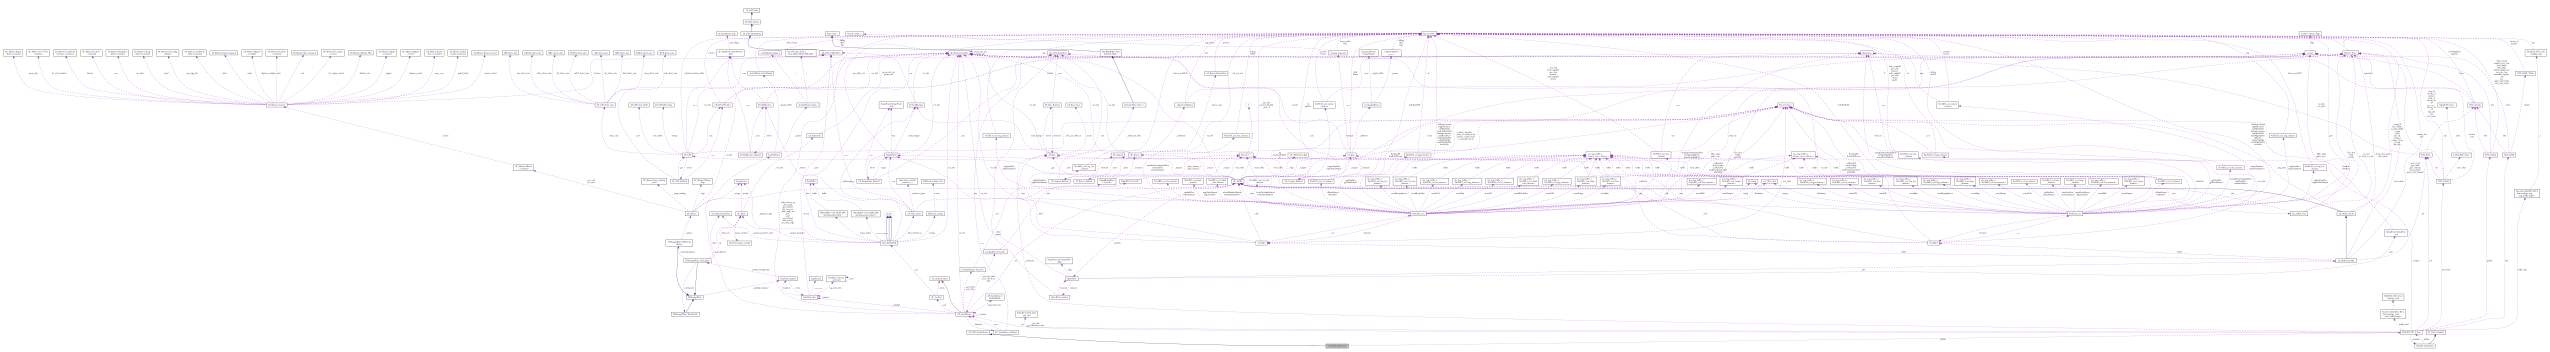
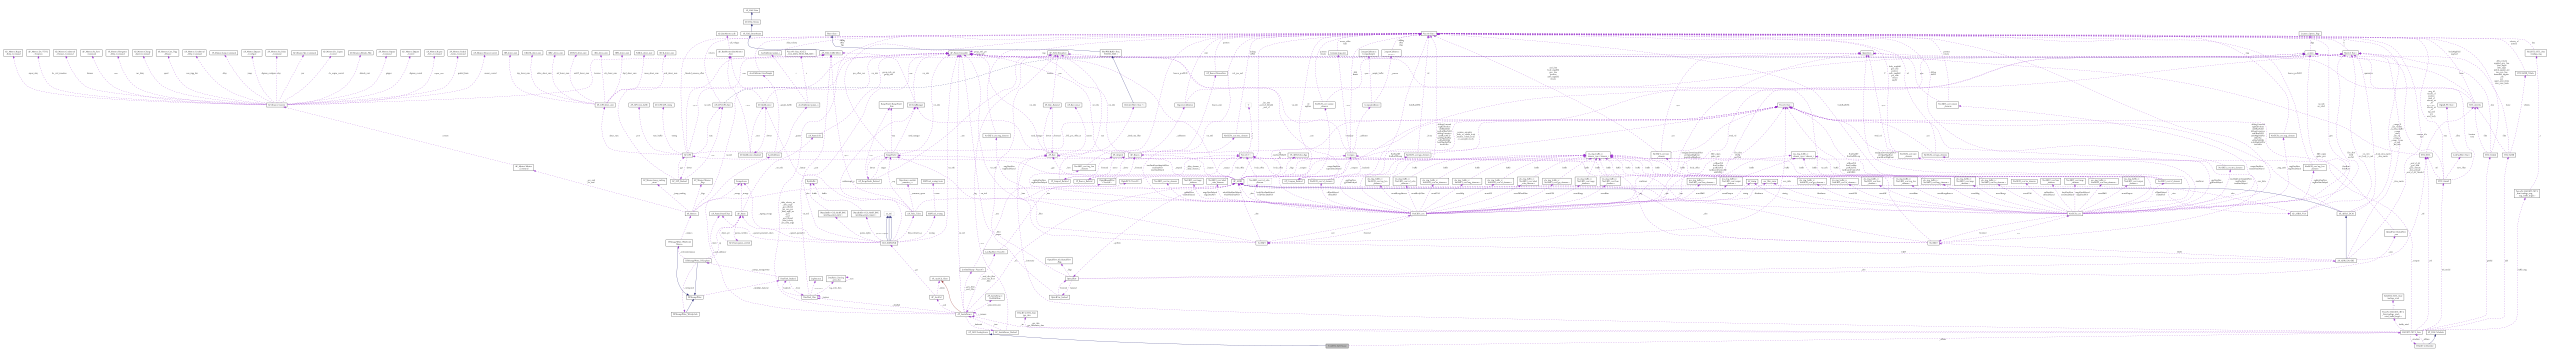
node "Vector3< int16_t >": removed
